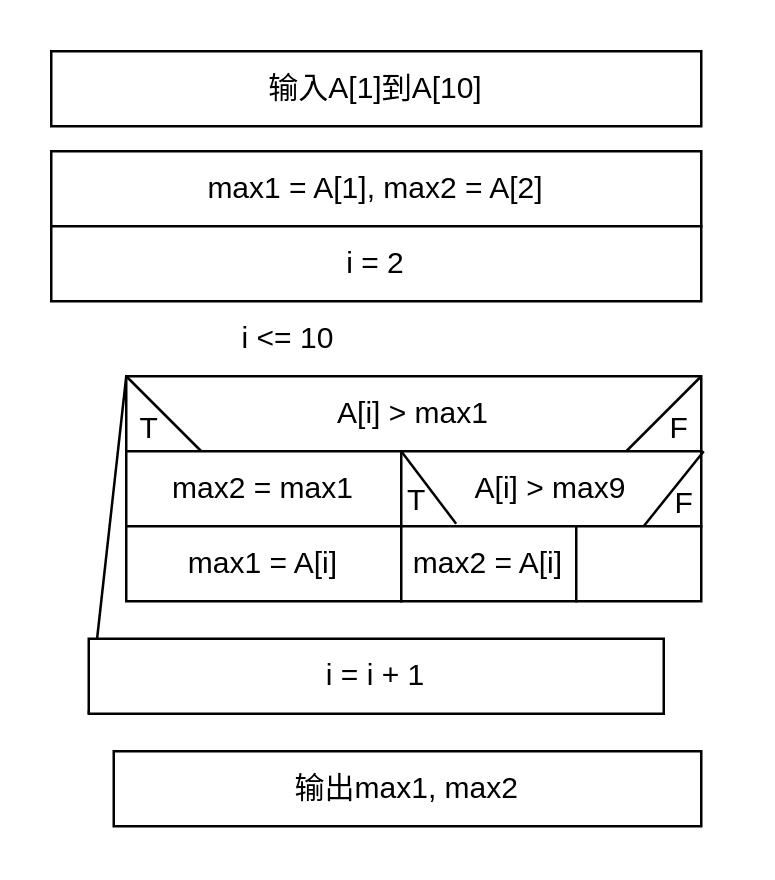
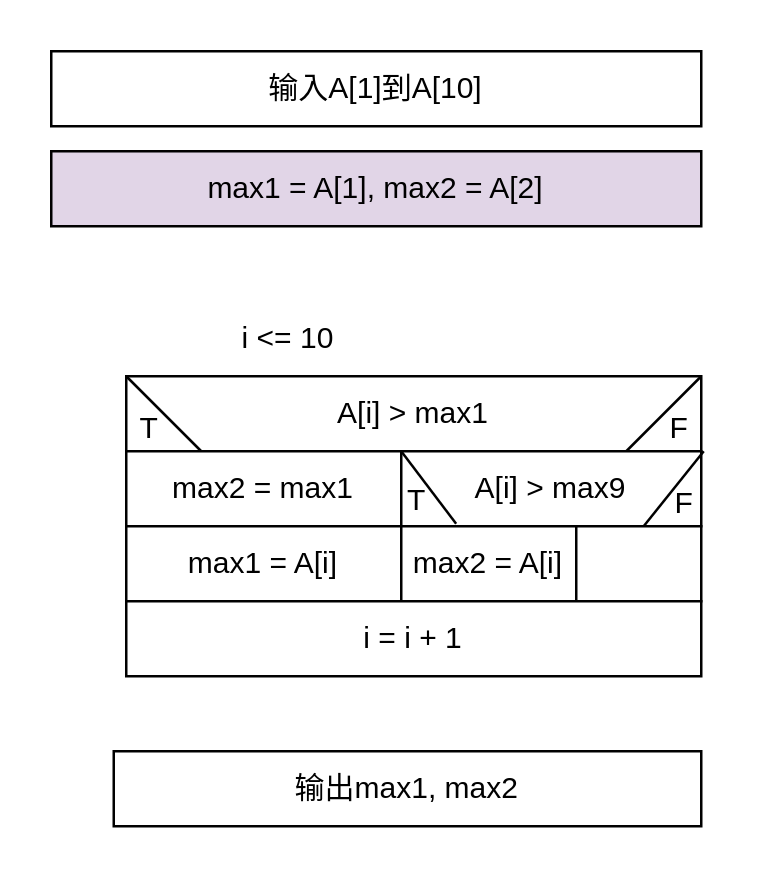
node "max1 = A[1], max2 = A[2]": fillcolor #ffffff -> #e1d5e7
node "i = 2": removed
node "i = i + 1": moved (376, 676) -> (414, 639)
